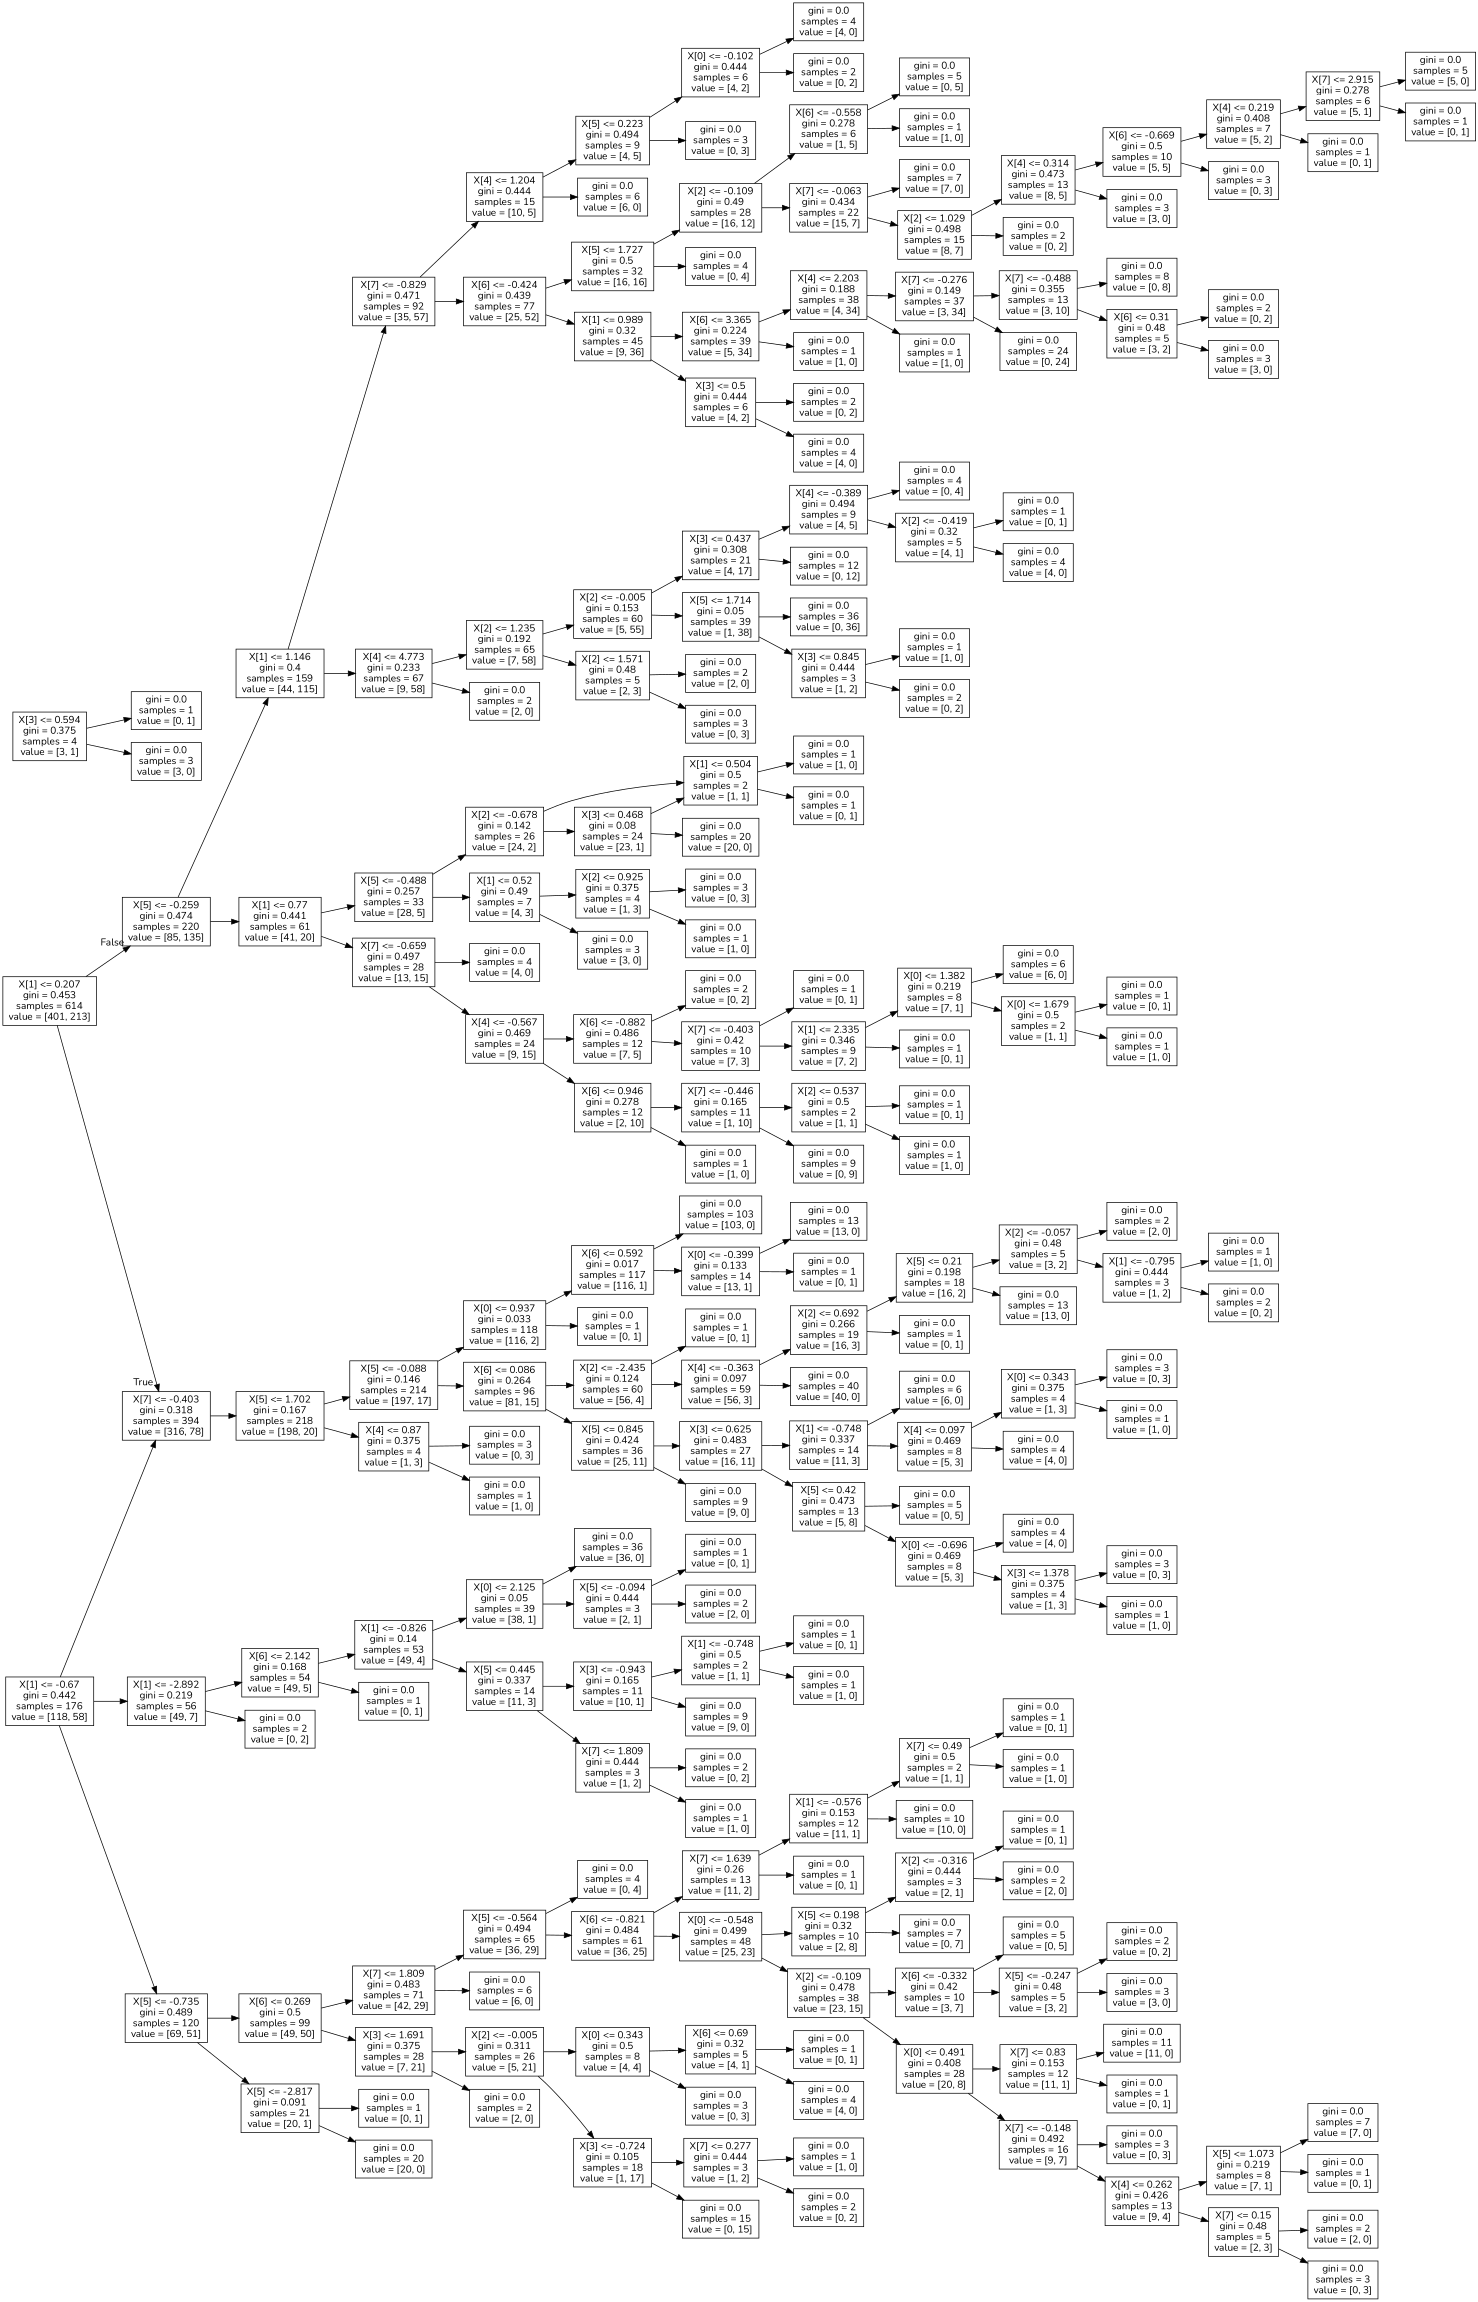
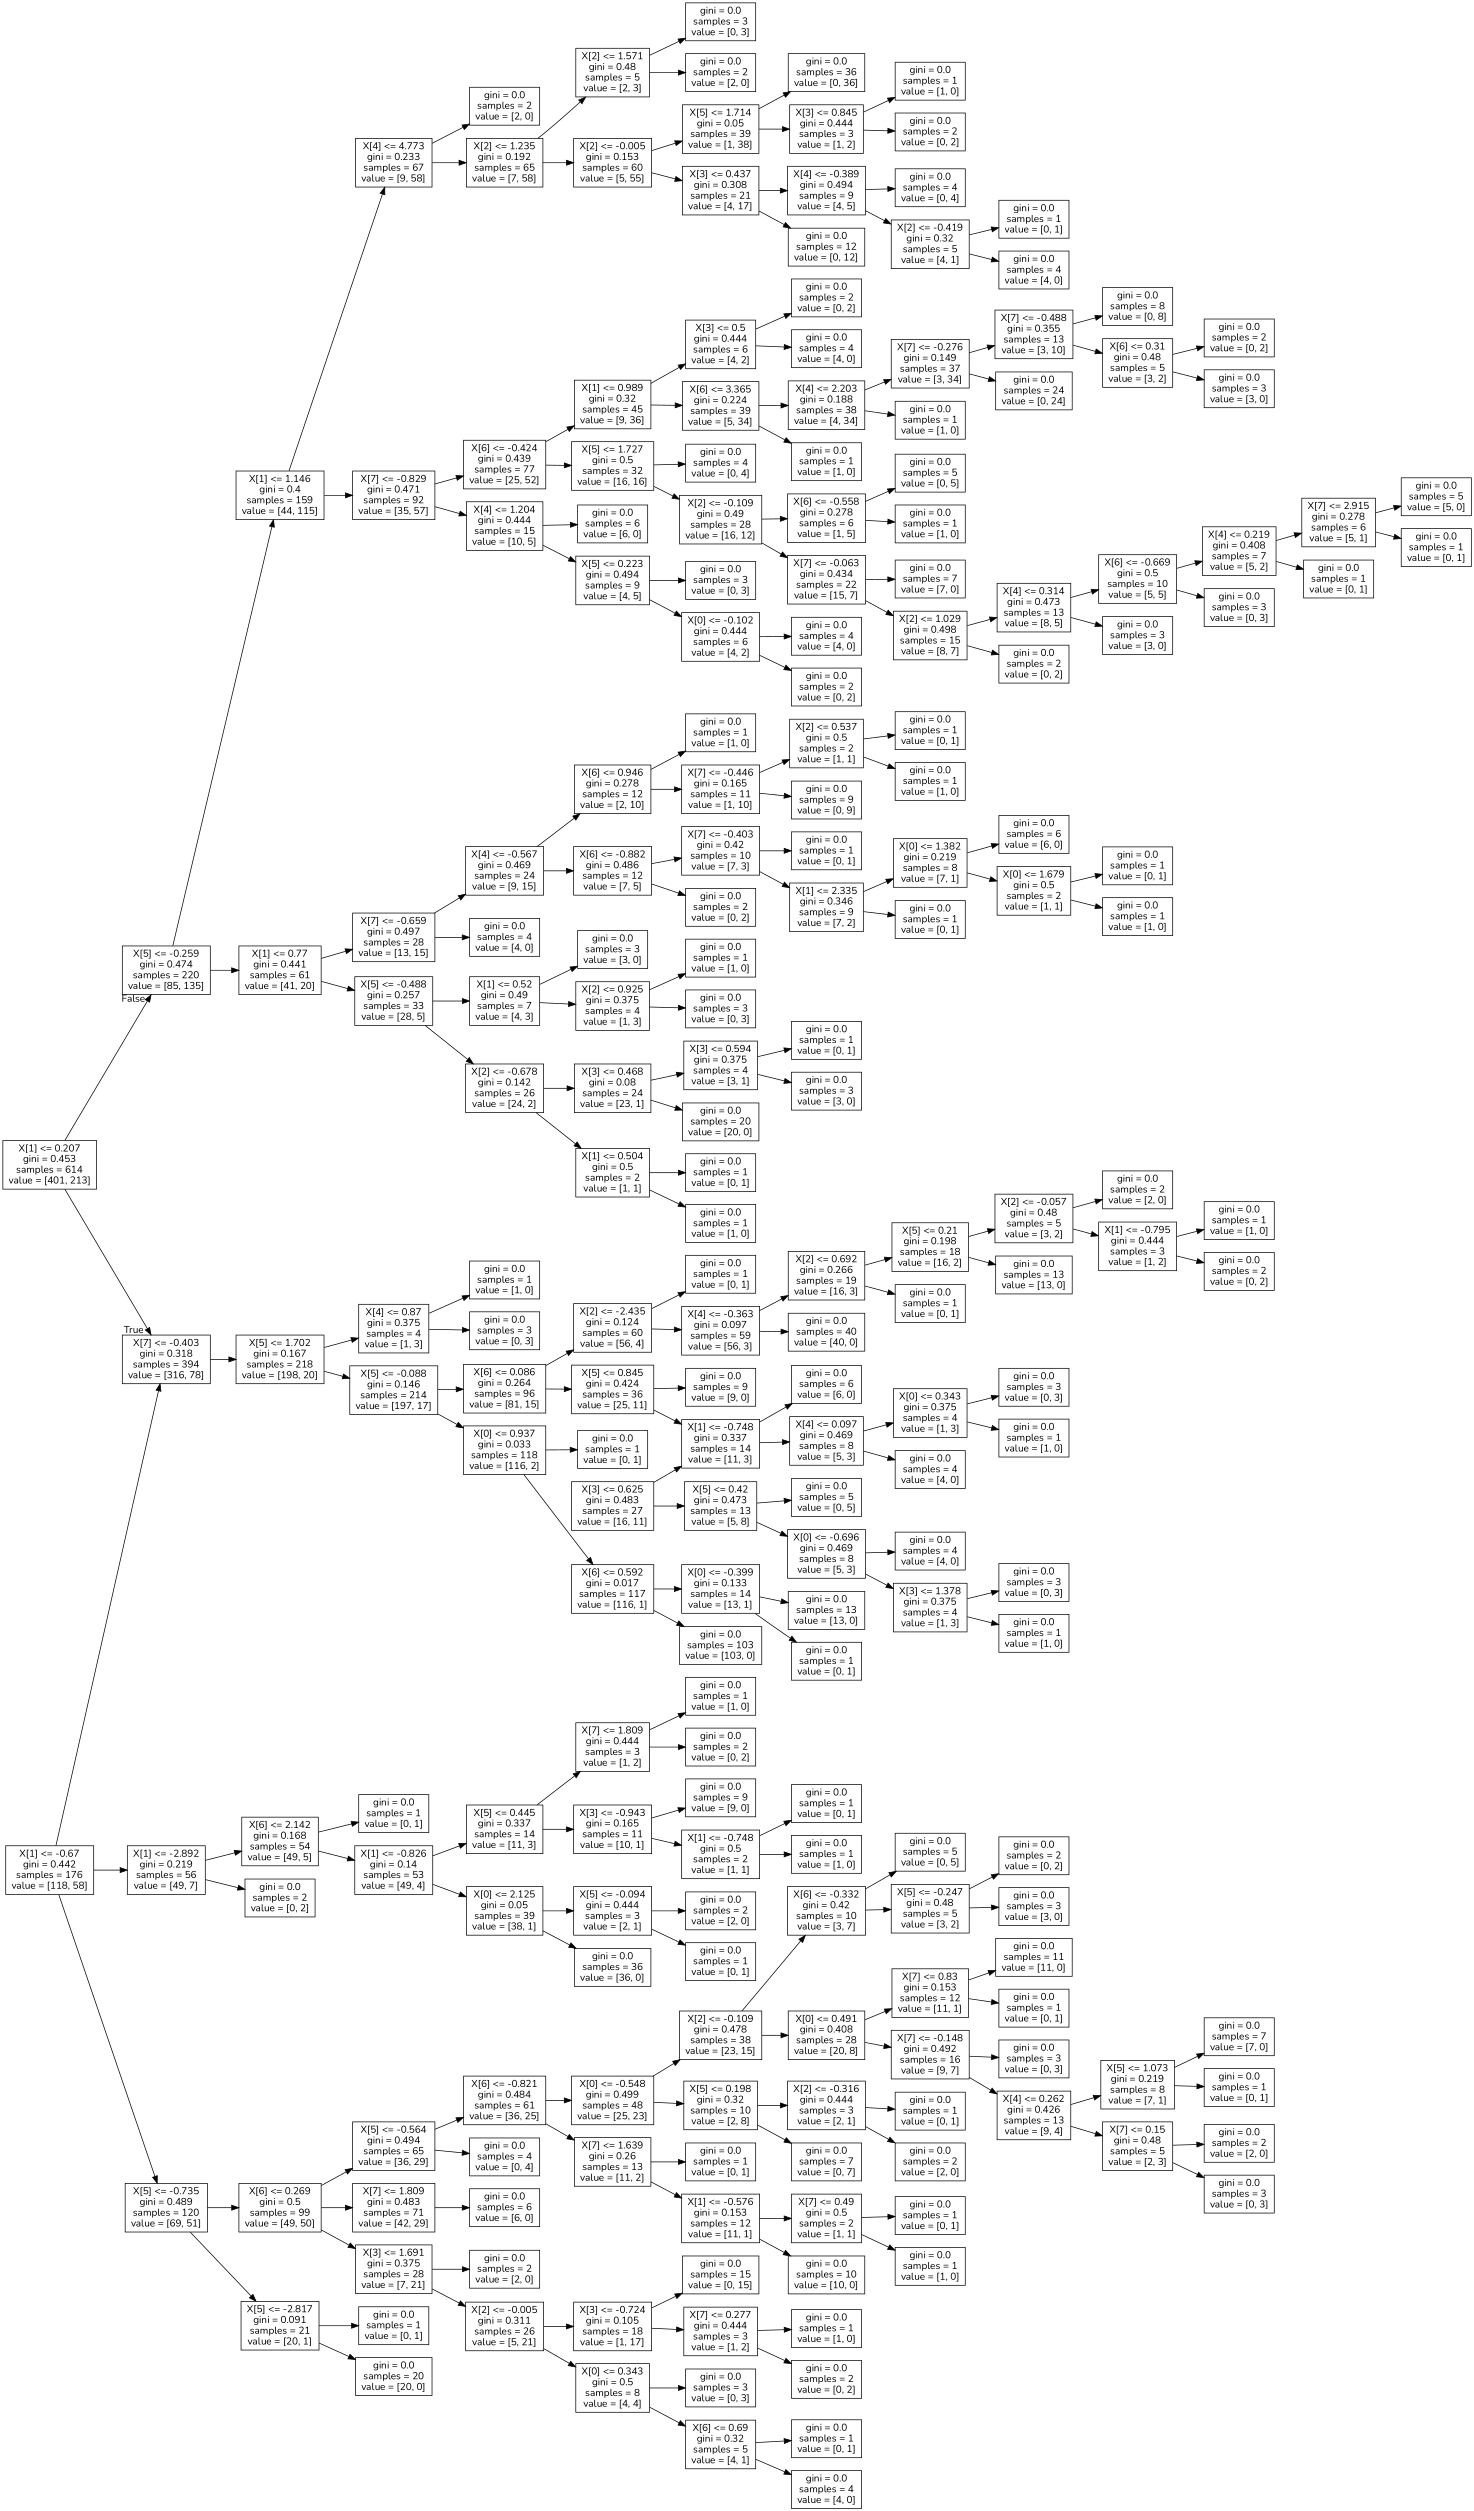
edge "X[3] <= 0.468 gini = 0.08 samples = 24 value = [23, 1]" -> "X[1] <= 0.504 gini = 0.5 samples = 2 value = [1, 1]": now "X[3] <= 0.468 gini = 0.08 samples = 24 value = [23, 1]" -> "X[3] <= 0.594 gini = 0.375 samples = 4 value = [3, 1]"
edge "X[5] <= 0.845 gini = 0.424 samples = 36 value = [25, 11]" -> "X[3] <= 0.625 gini = 0.483 samples = 27 value = [16, 11]": now "X[5] <= 0.845 gini = 0.424 samples = 36 value = [25, 11]" -> "X[1] <= -0.748 gini = 0.337 samples = 14 value = [11, 3]"
edge "X[7] <= 1.809 gini = 0.483 samples = 71 value = [42, 29]" -> "X[5] <= -0.564 gini = 0.494 samples = 65 value = [36, 29]": now "X[6] <= 0.269 gini = 0.5 samples = 99 value = [49, 50]" -> "X[5] <= -0.564 gini = 0.494 samples = 65 value = [36, 29]"
